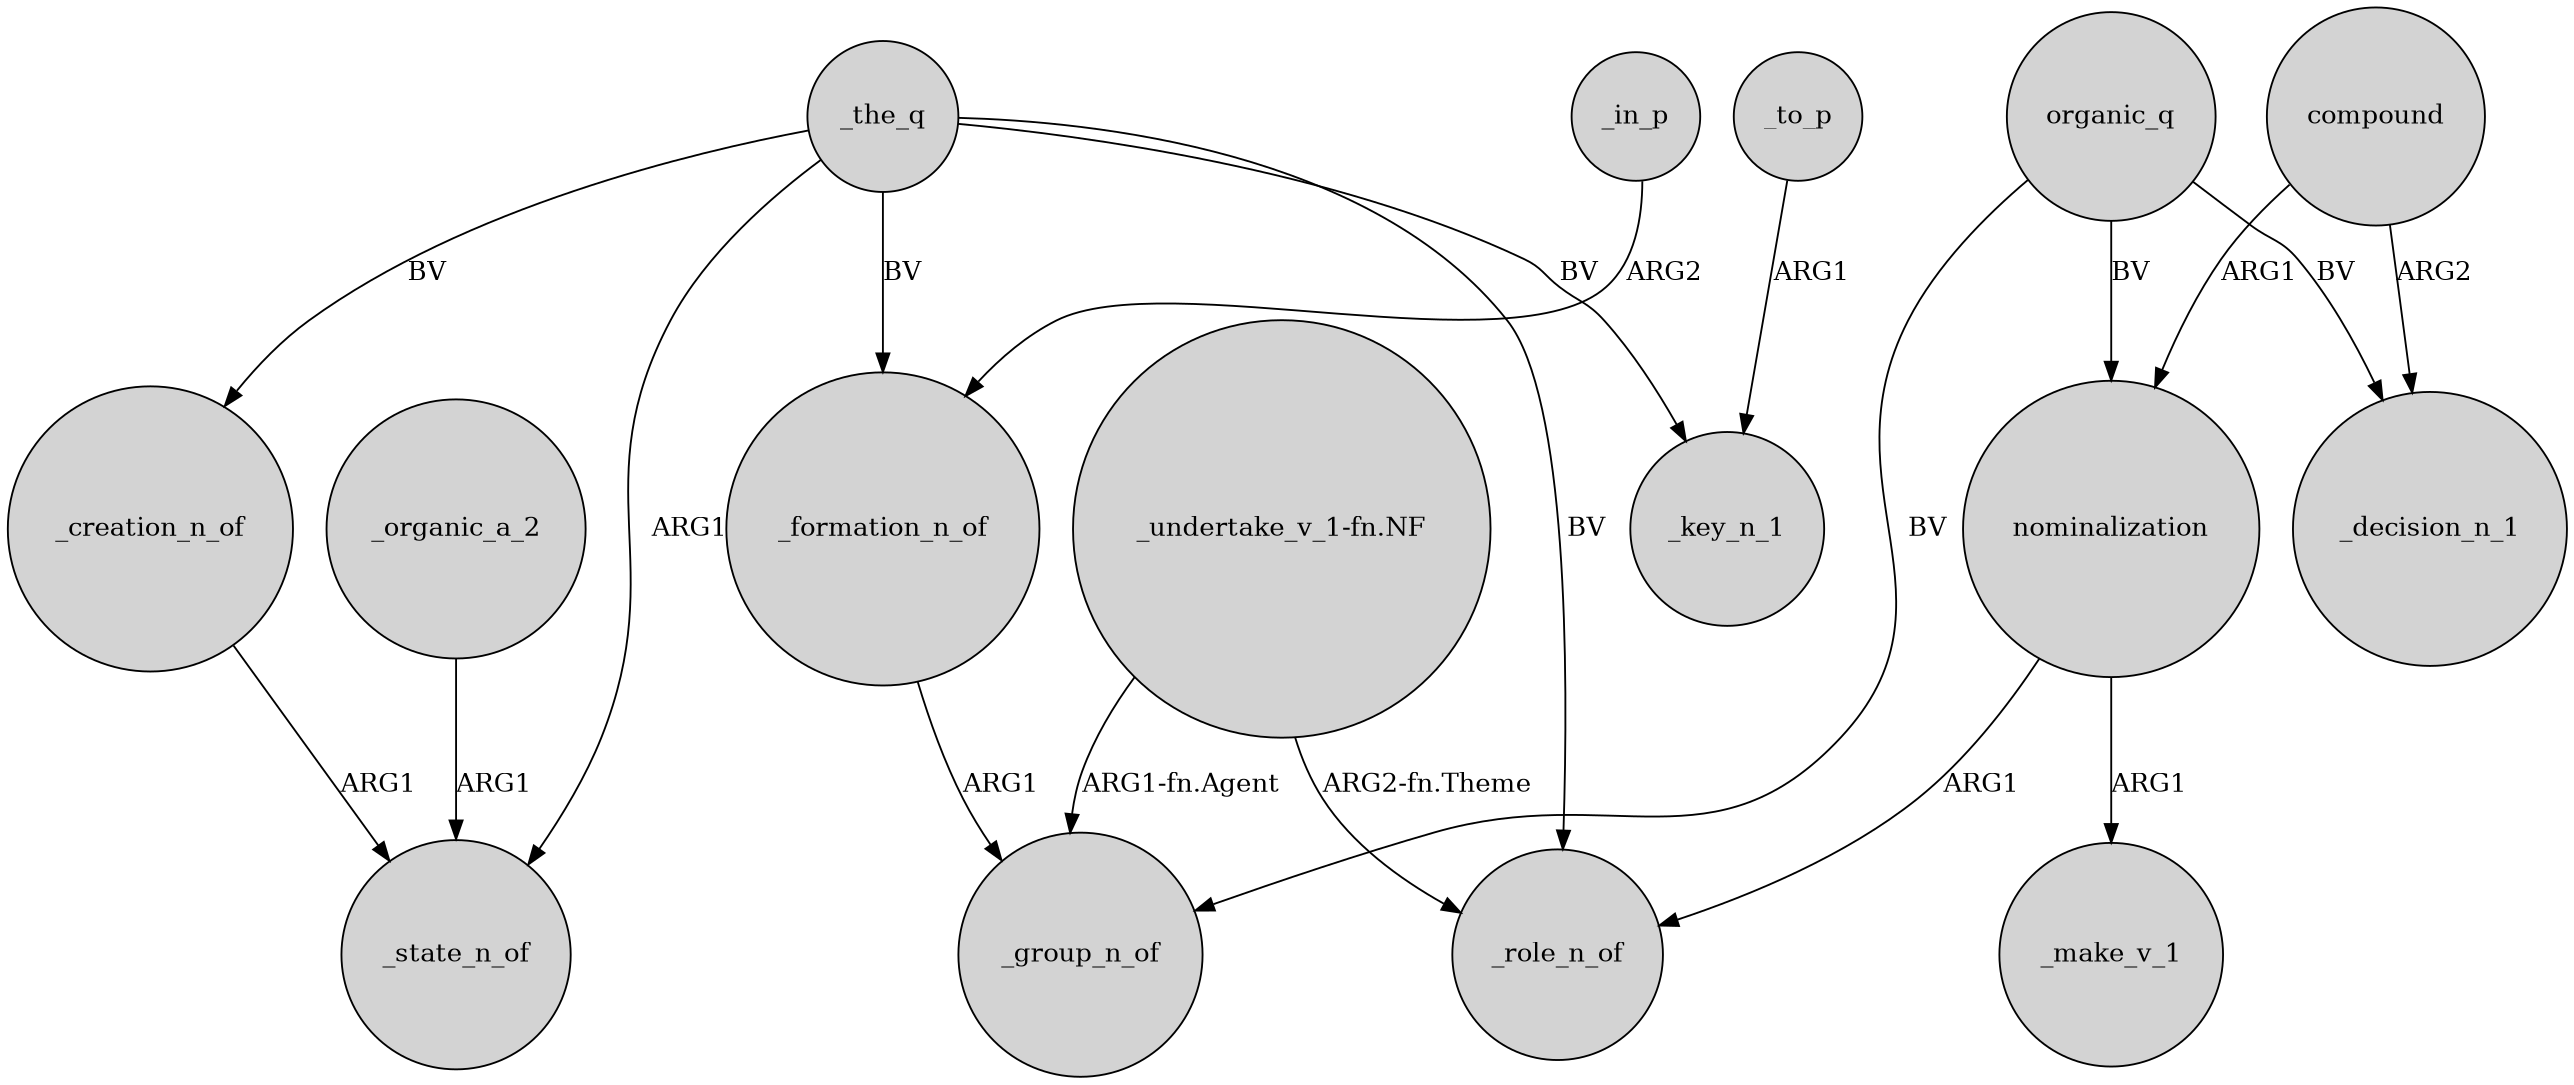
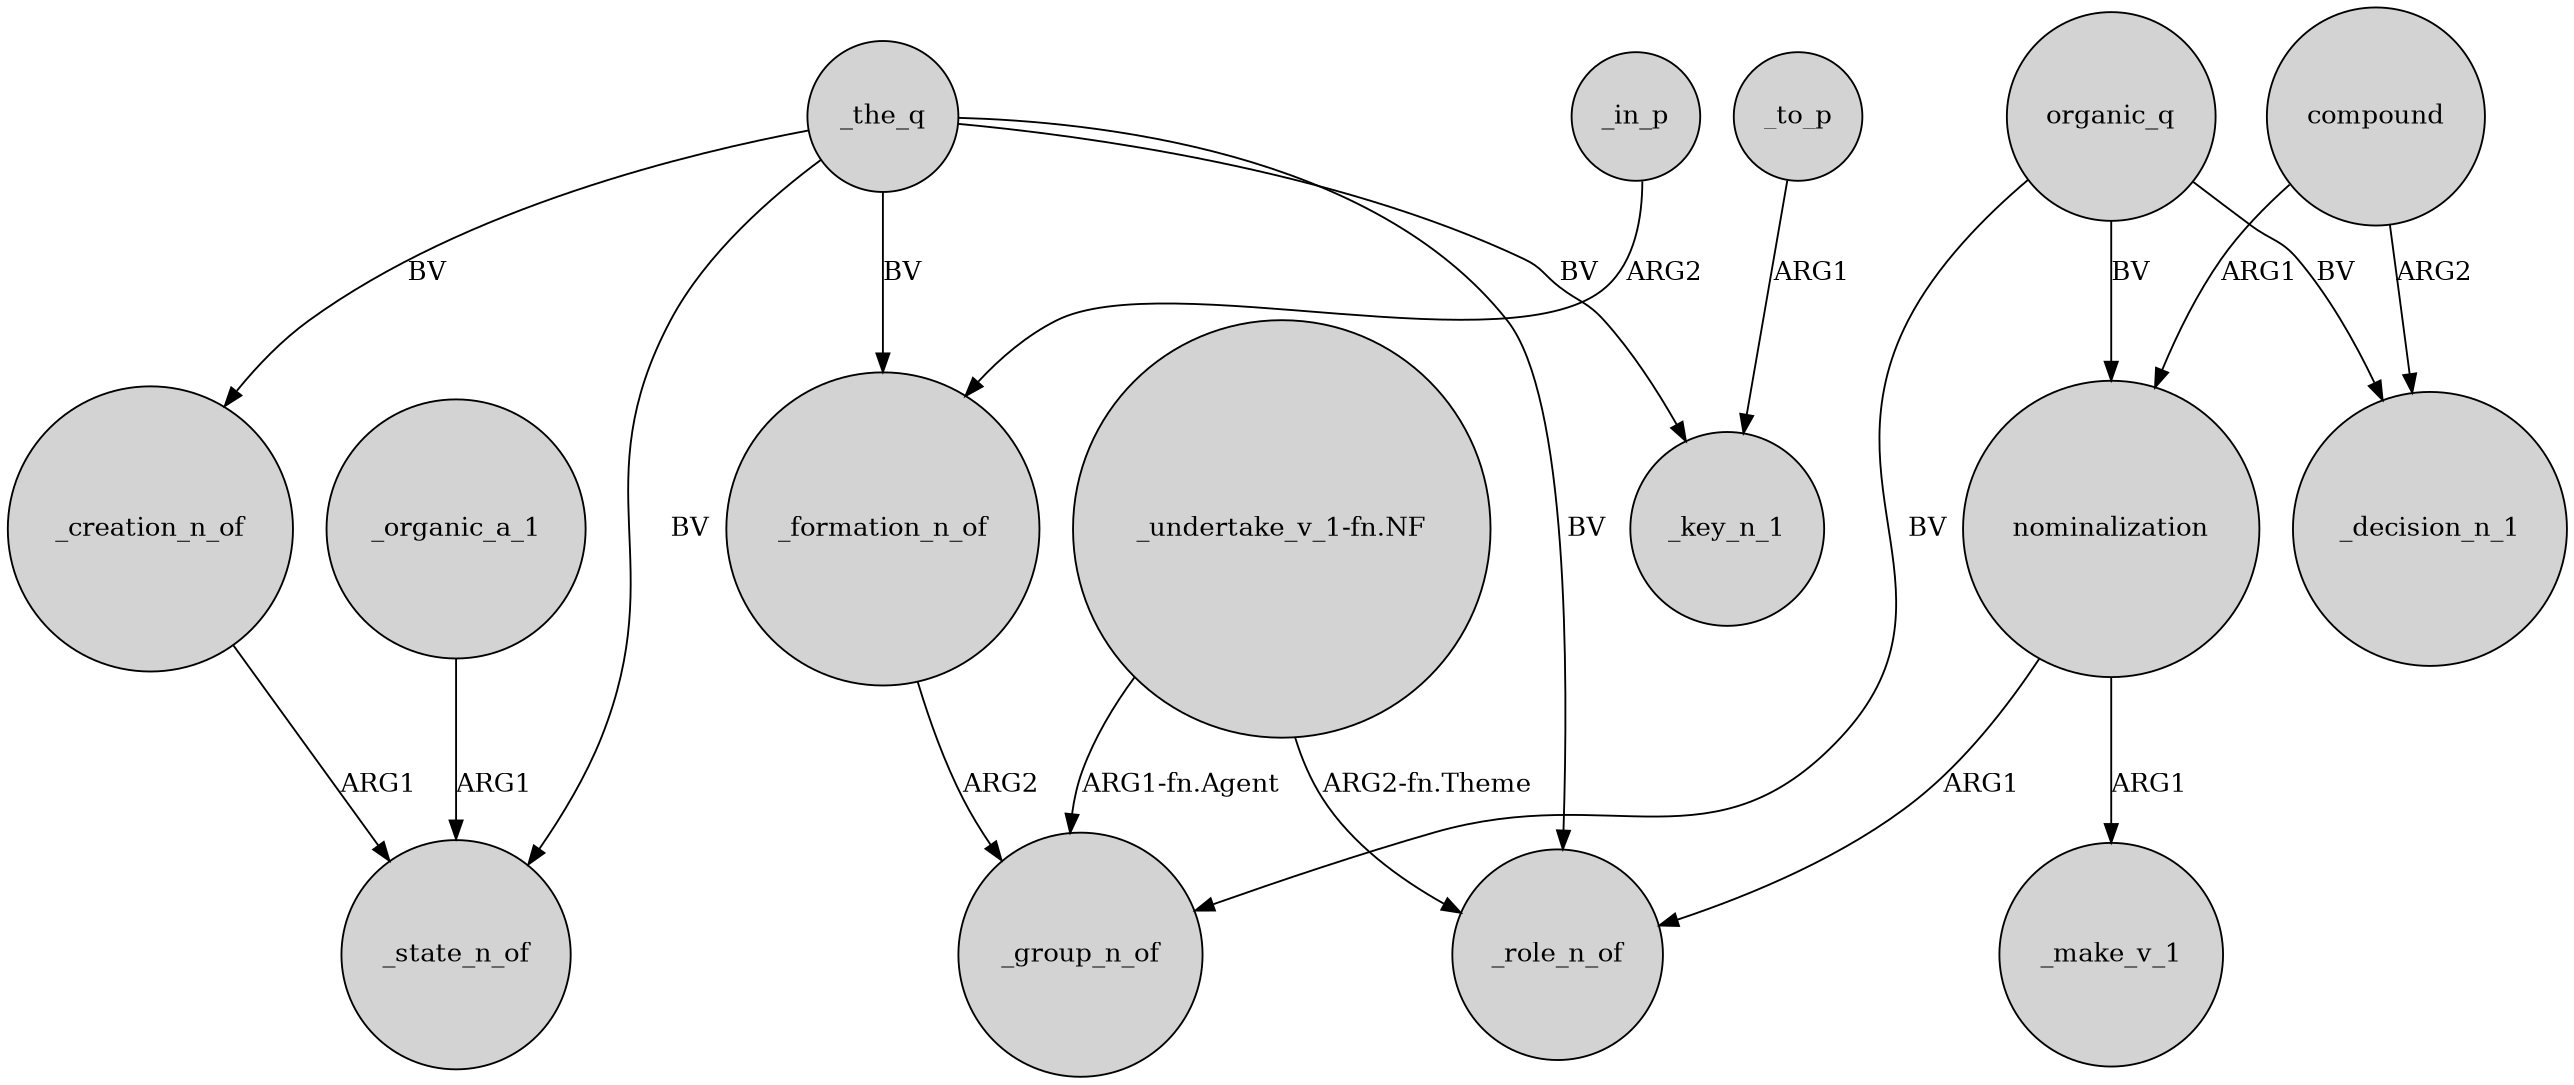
node "_organic_a_2": label "_organic_a_2" -> "_organic_a_1"
edge "_the_q" -> "_state_n_of": label "ARG1" -> "BV"
edge "_formation_n_of" -> "_group_n_of": label "ARG1" -> "ARG2"
